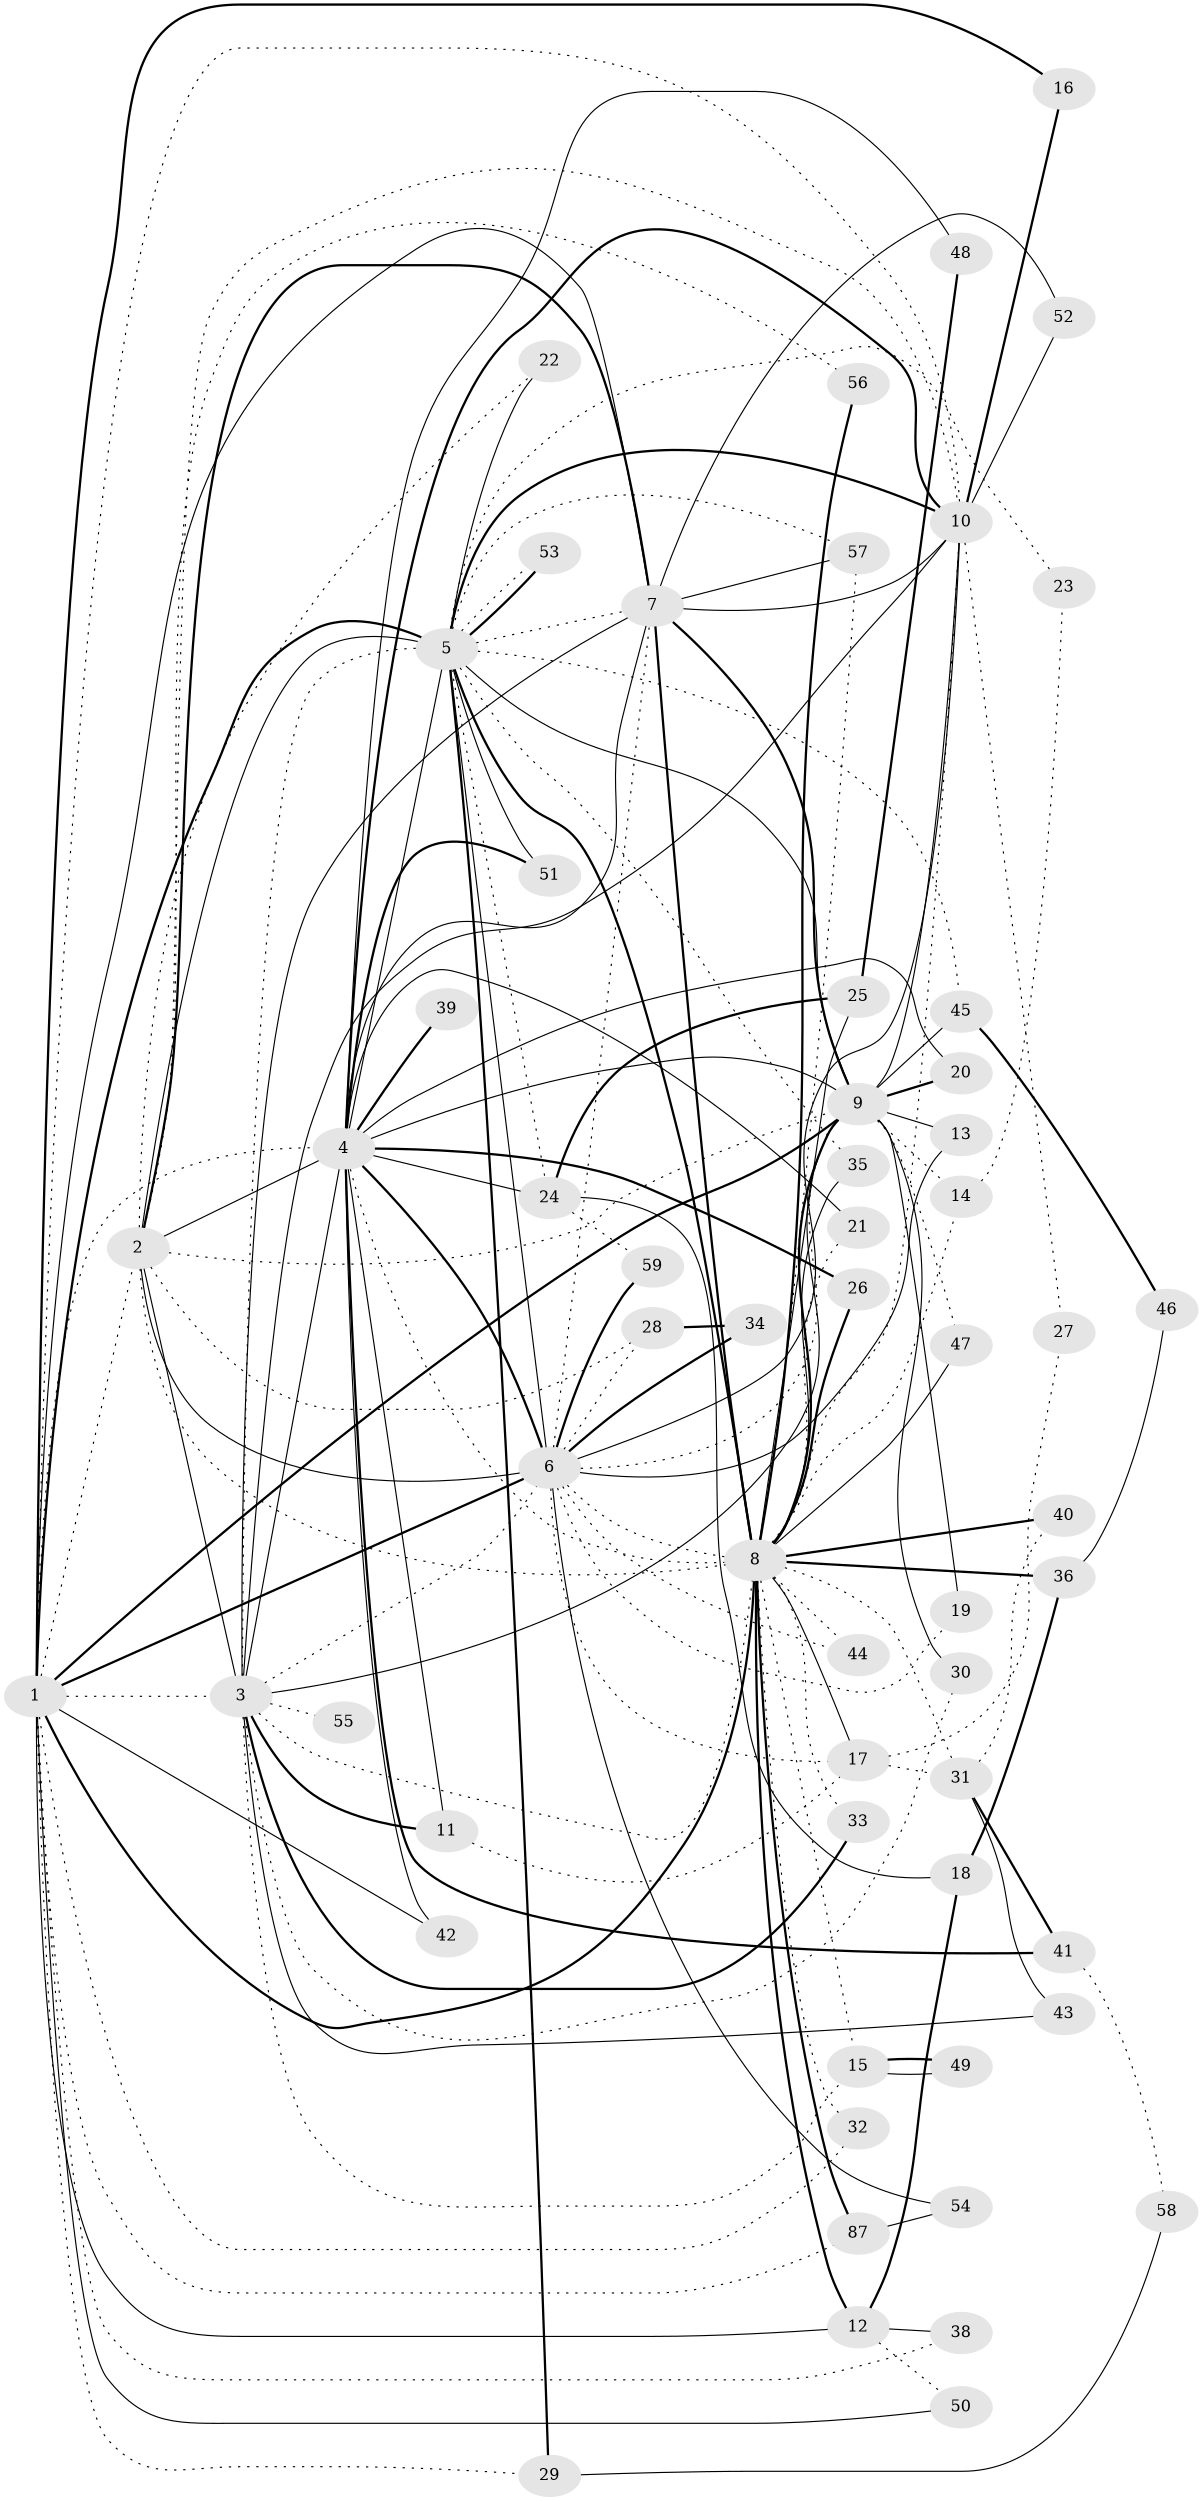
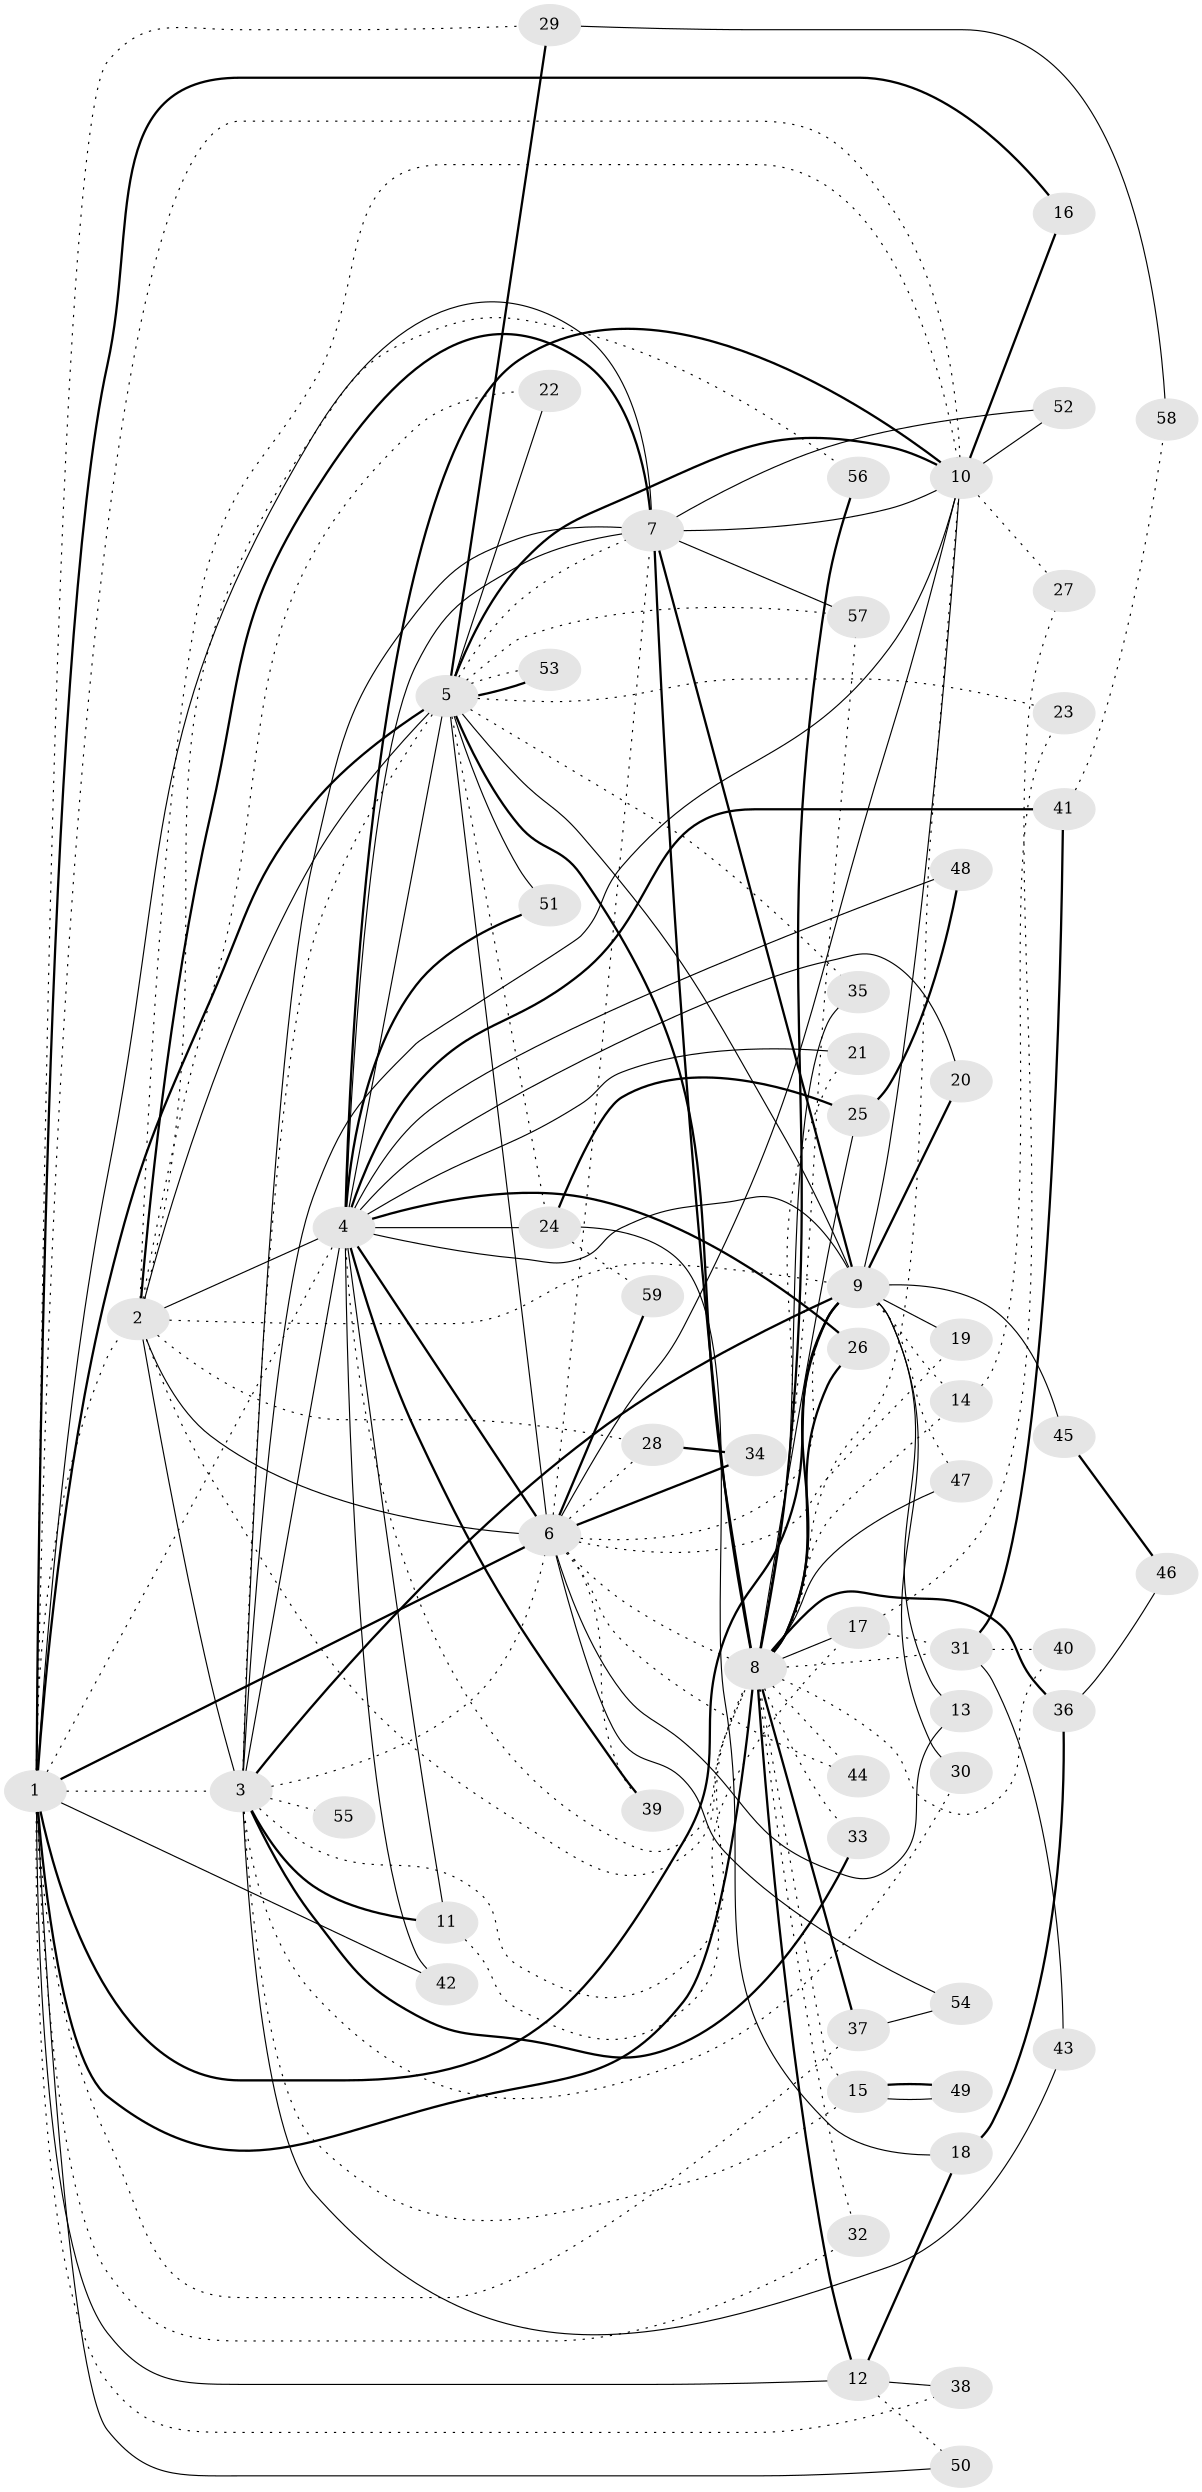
edge "5" -- "45": removed
edge "9" -- "3": style solid -> bold
edge "40" -- "8": style bold -> dotted
edge "6" -- "17": now "6" -- "39"
node "87": label "87" -> "37"
